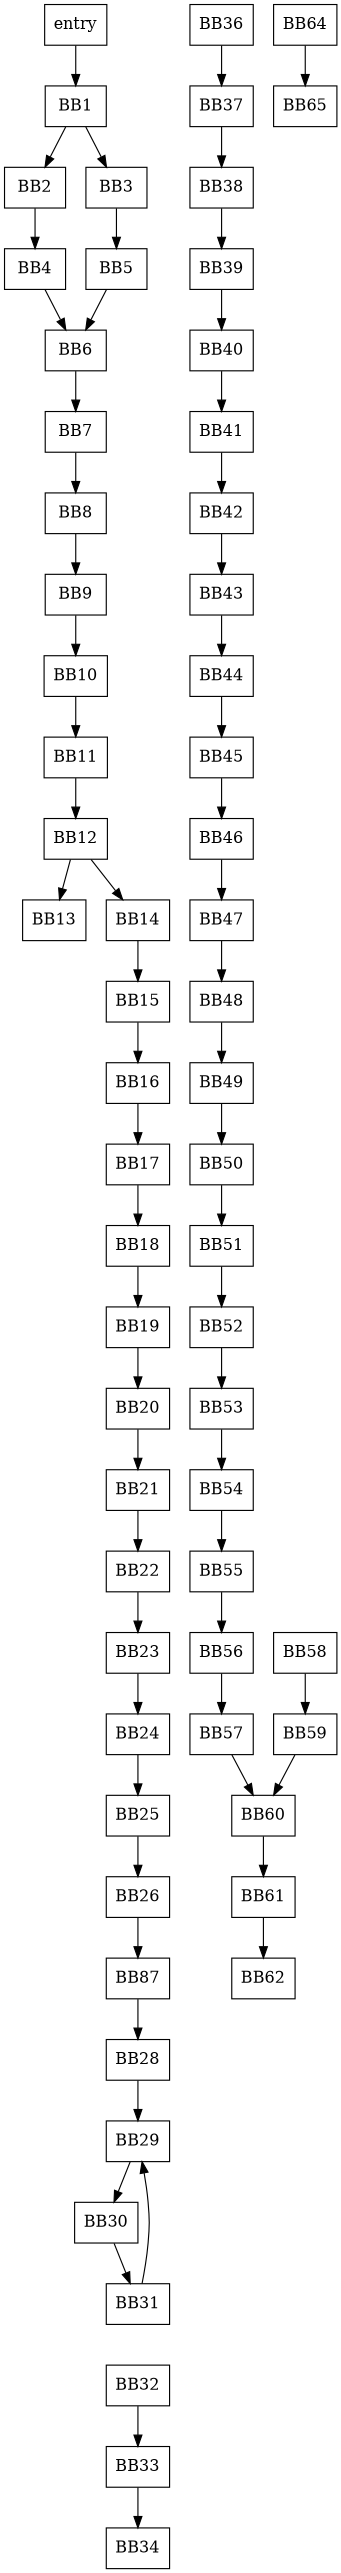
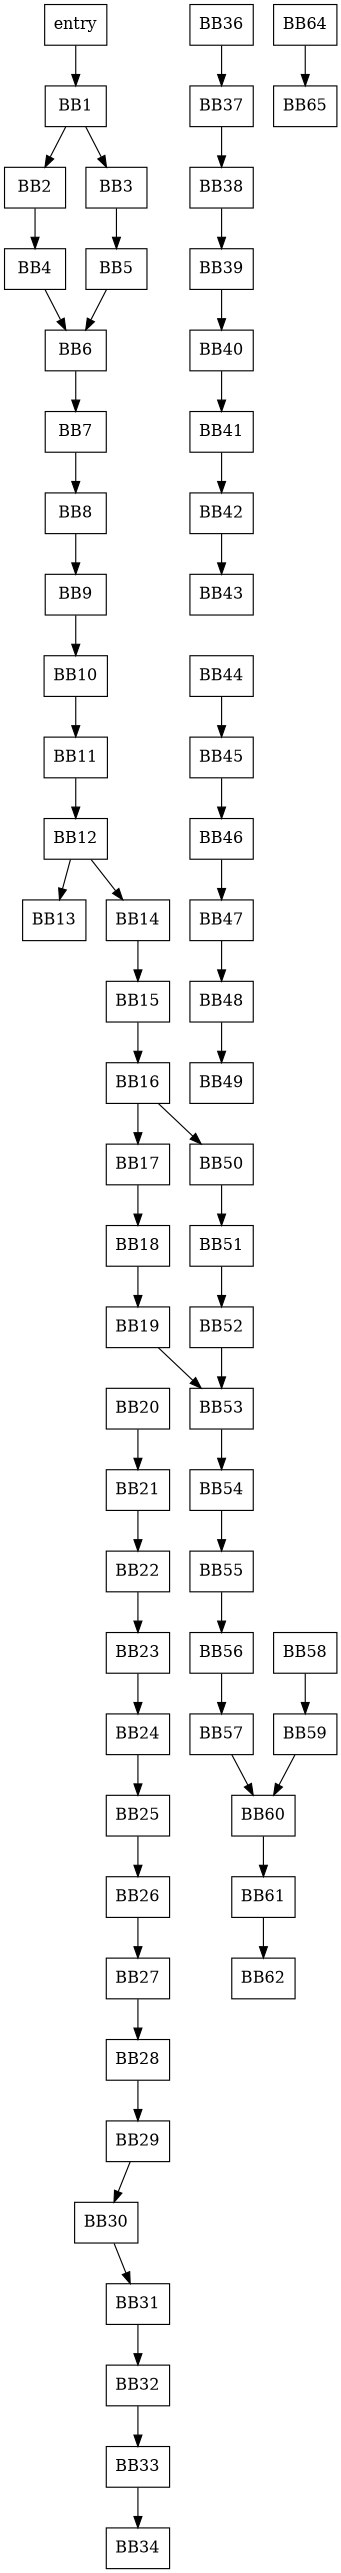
edge "BB43" -> "BB44": removed
edge "BB49" -> "BB50": now "BB16" -> "BB50"
edge "BB19" -> "BB20": now "BB19" -> "BB53"
node "BB87": label "BB87" -> "BB27"
edge "BB31" -> "BB29": now "BB31" -> "BB32"
